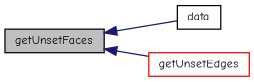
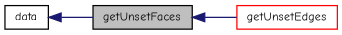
edge "data" -> "getUnsetFaces": reversed
